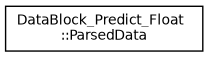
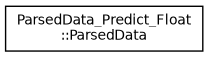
node "DataBlock_Predict_Float ::ParsedData": label "DataBlock_Predict_Float ::ParsedData" -> "ParsedData_Predict_Float ::ParsedData"
